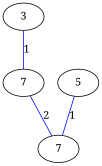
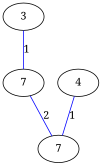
node "5": label "5" -> "4"
